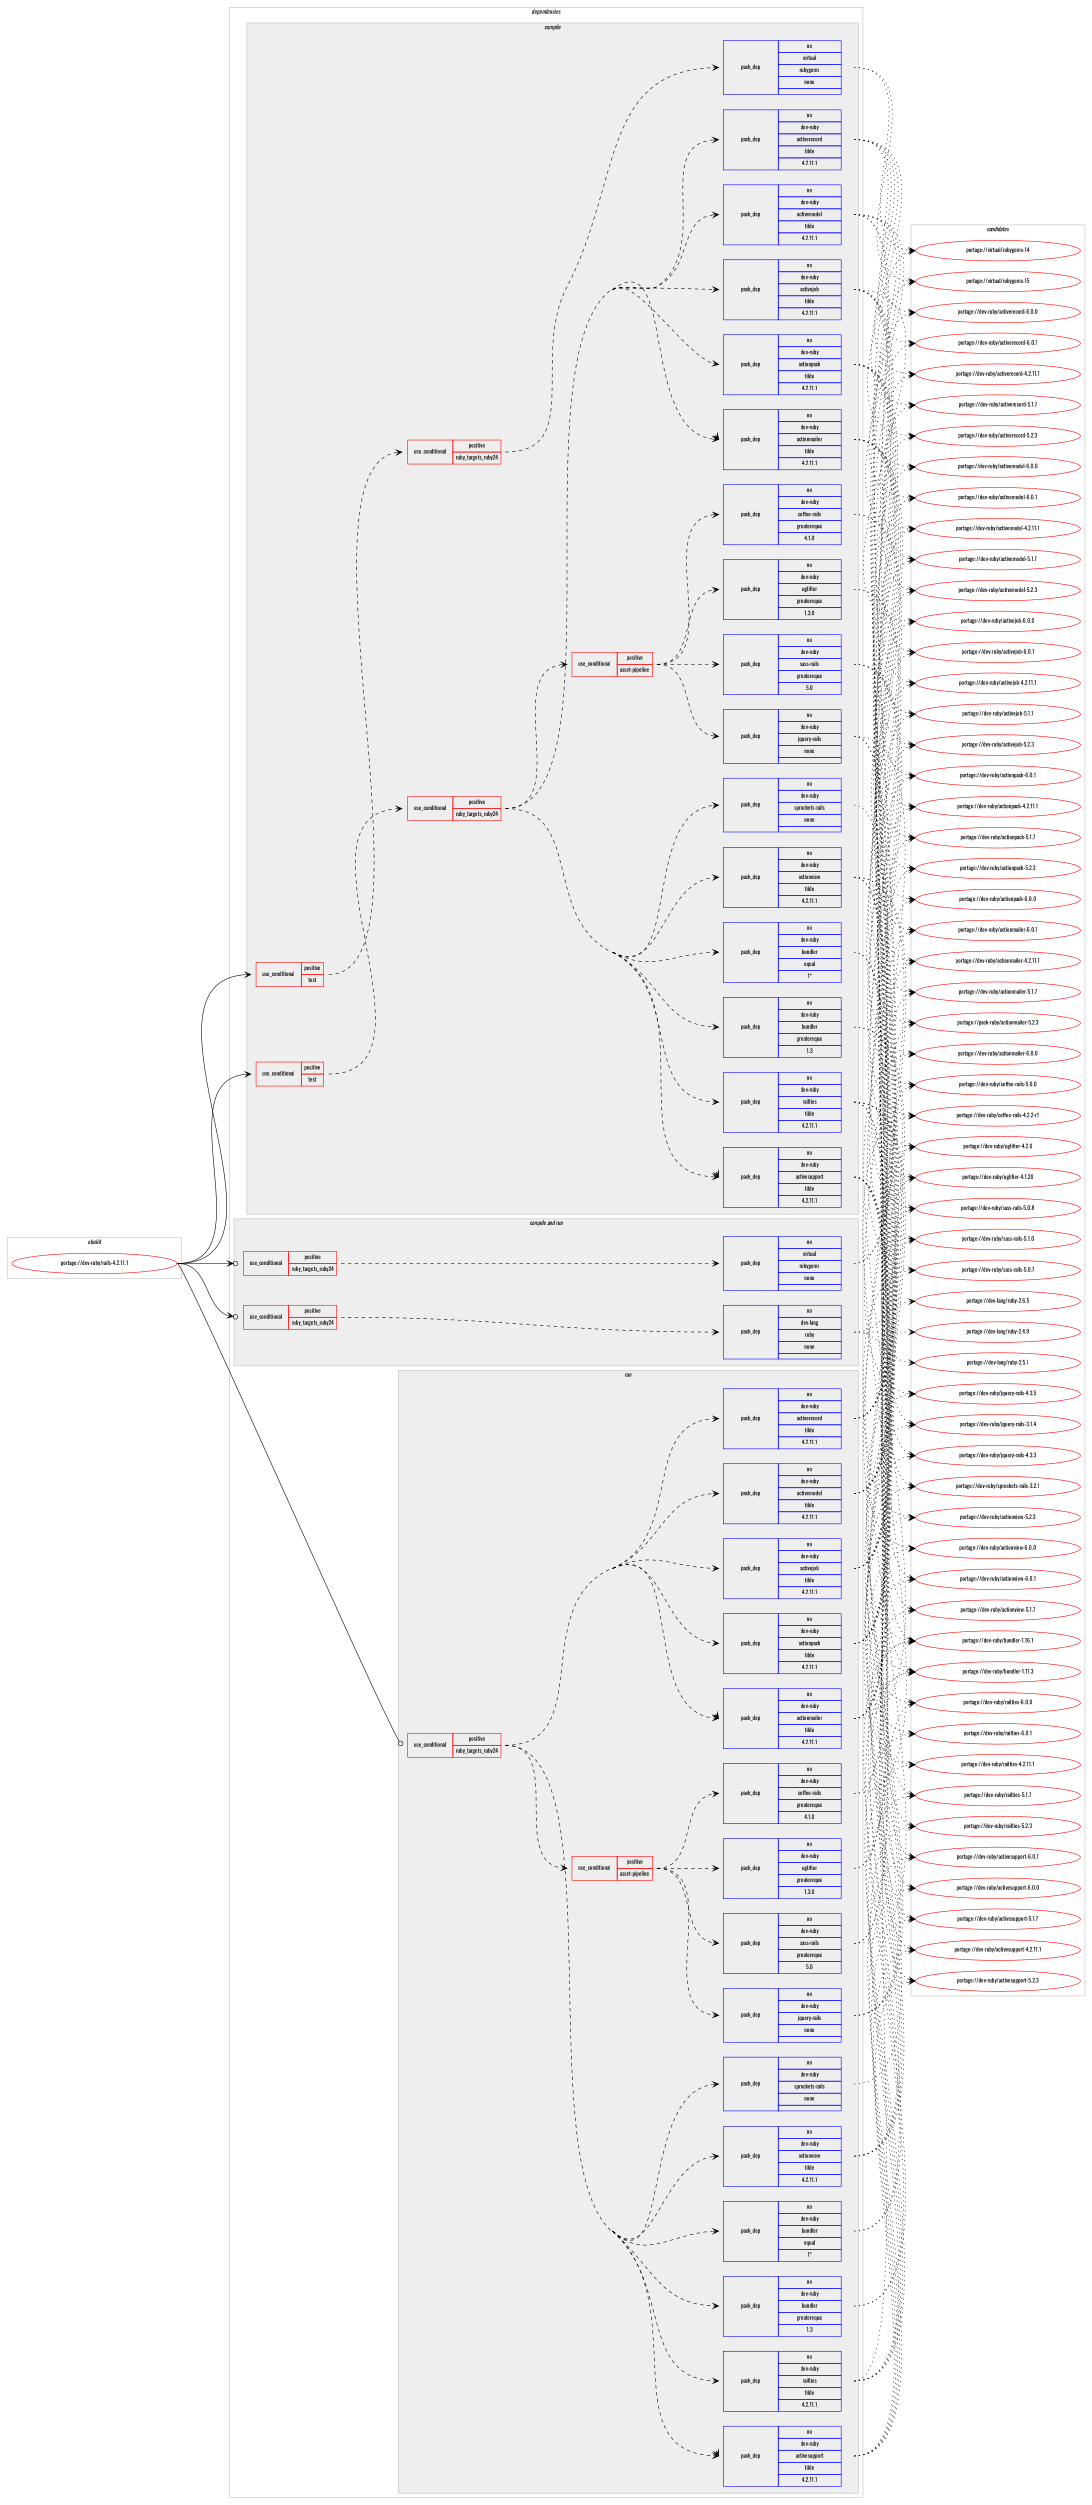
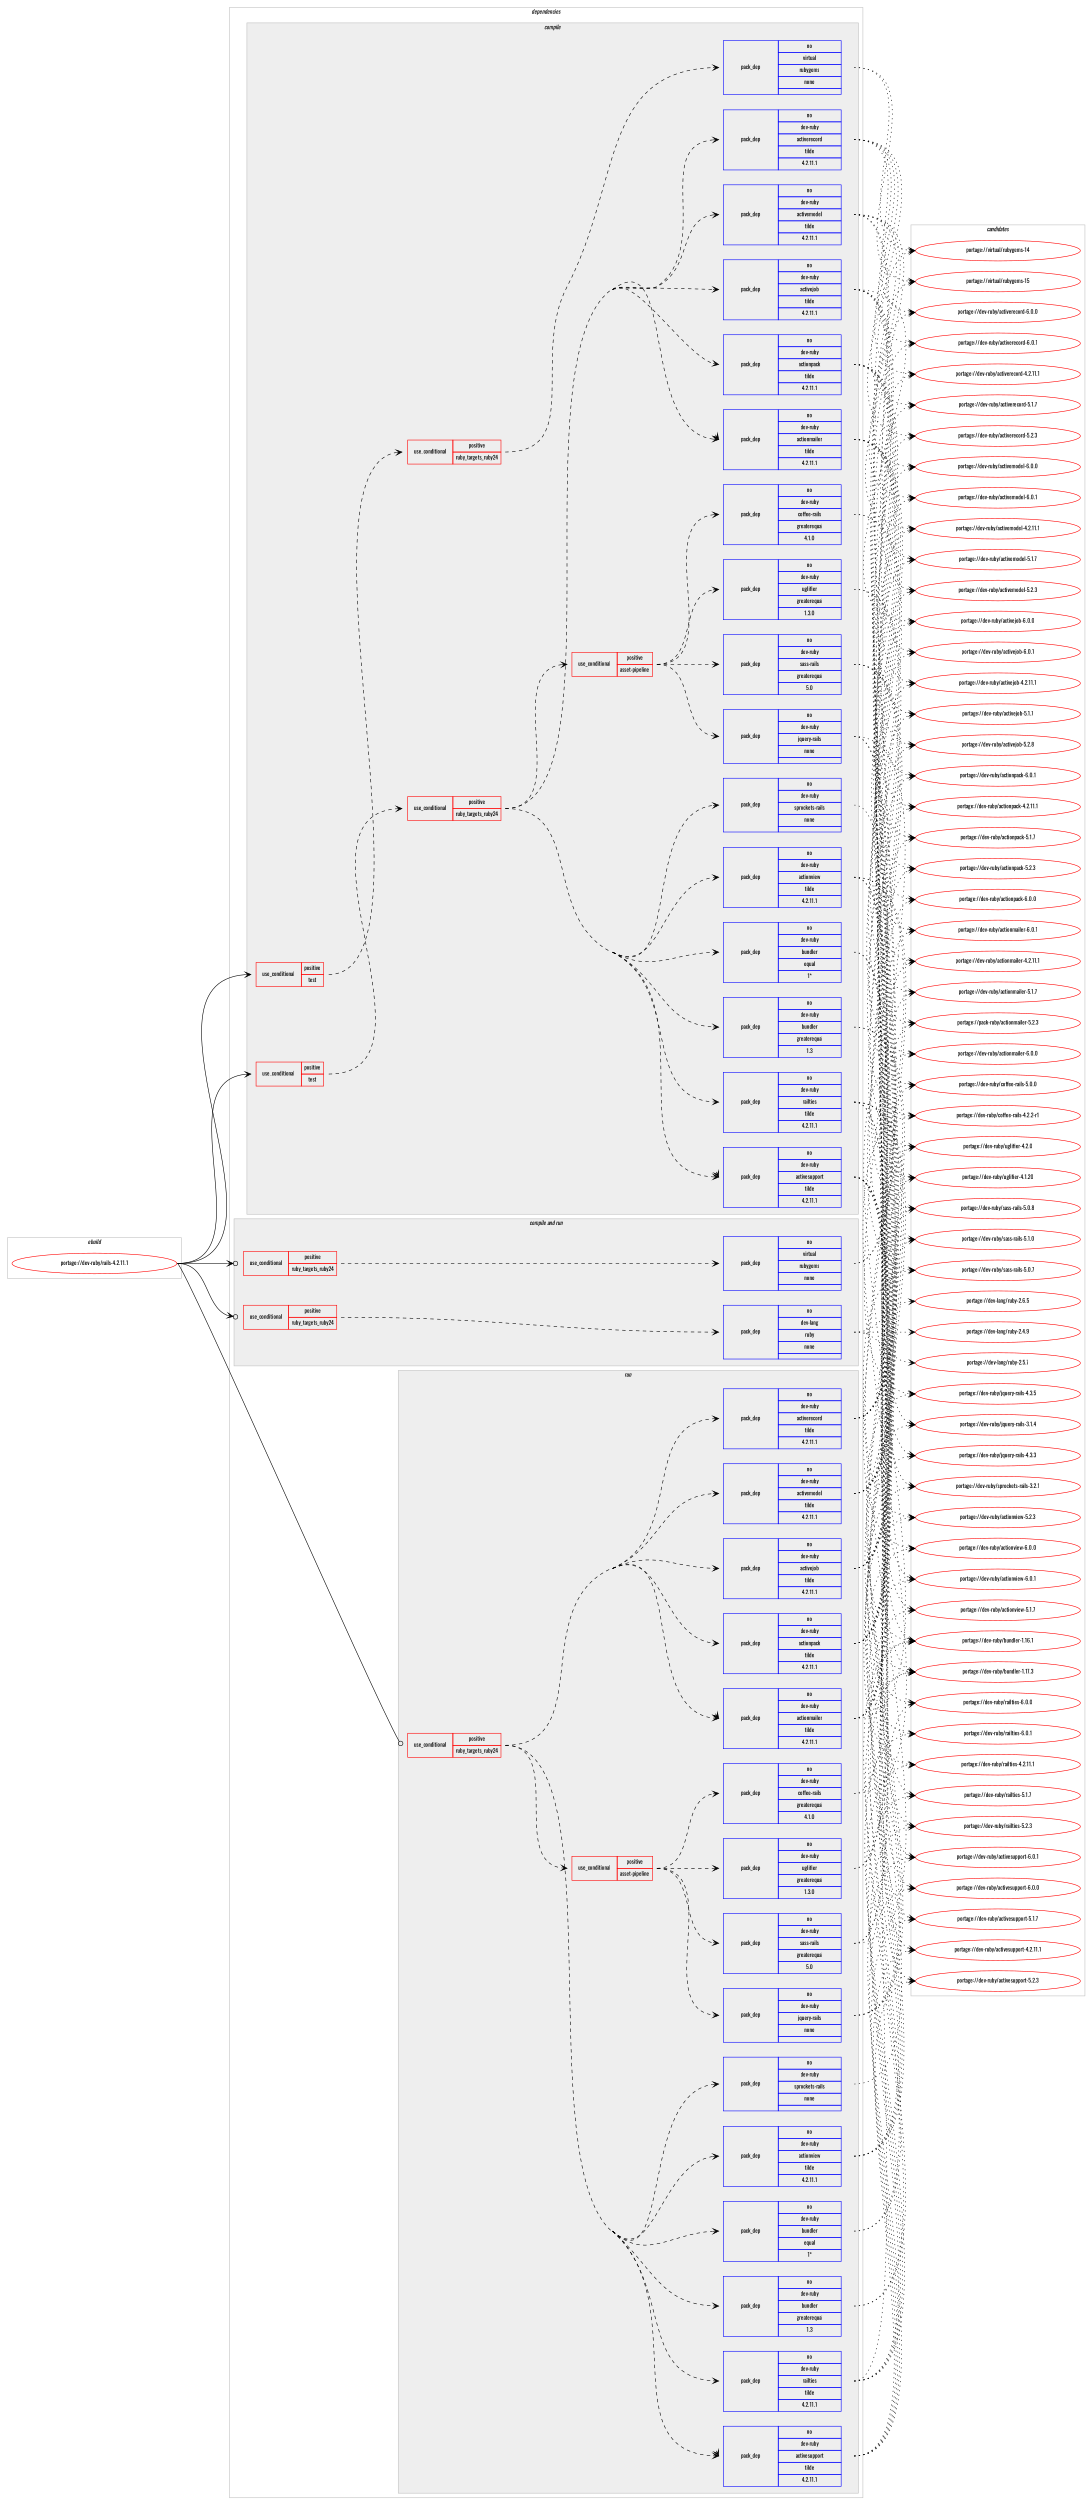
node "portage://dev-ruby/activejob-5.2.3": label "portage://dev-ruby/activejob-5.2.3" -> "portage://dev-ruby/activejob-5.2.8"
